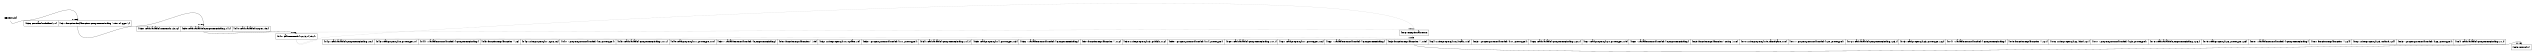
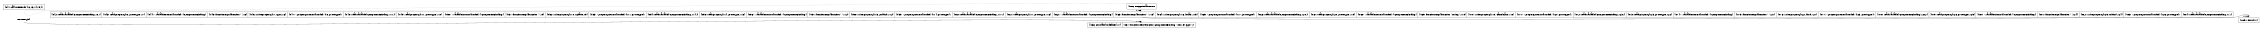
node "4038: read-variable['__extends',v3,v2]": removed
